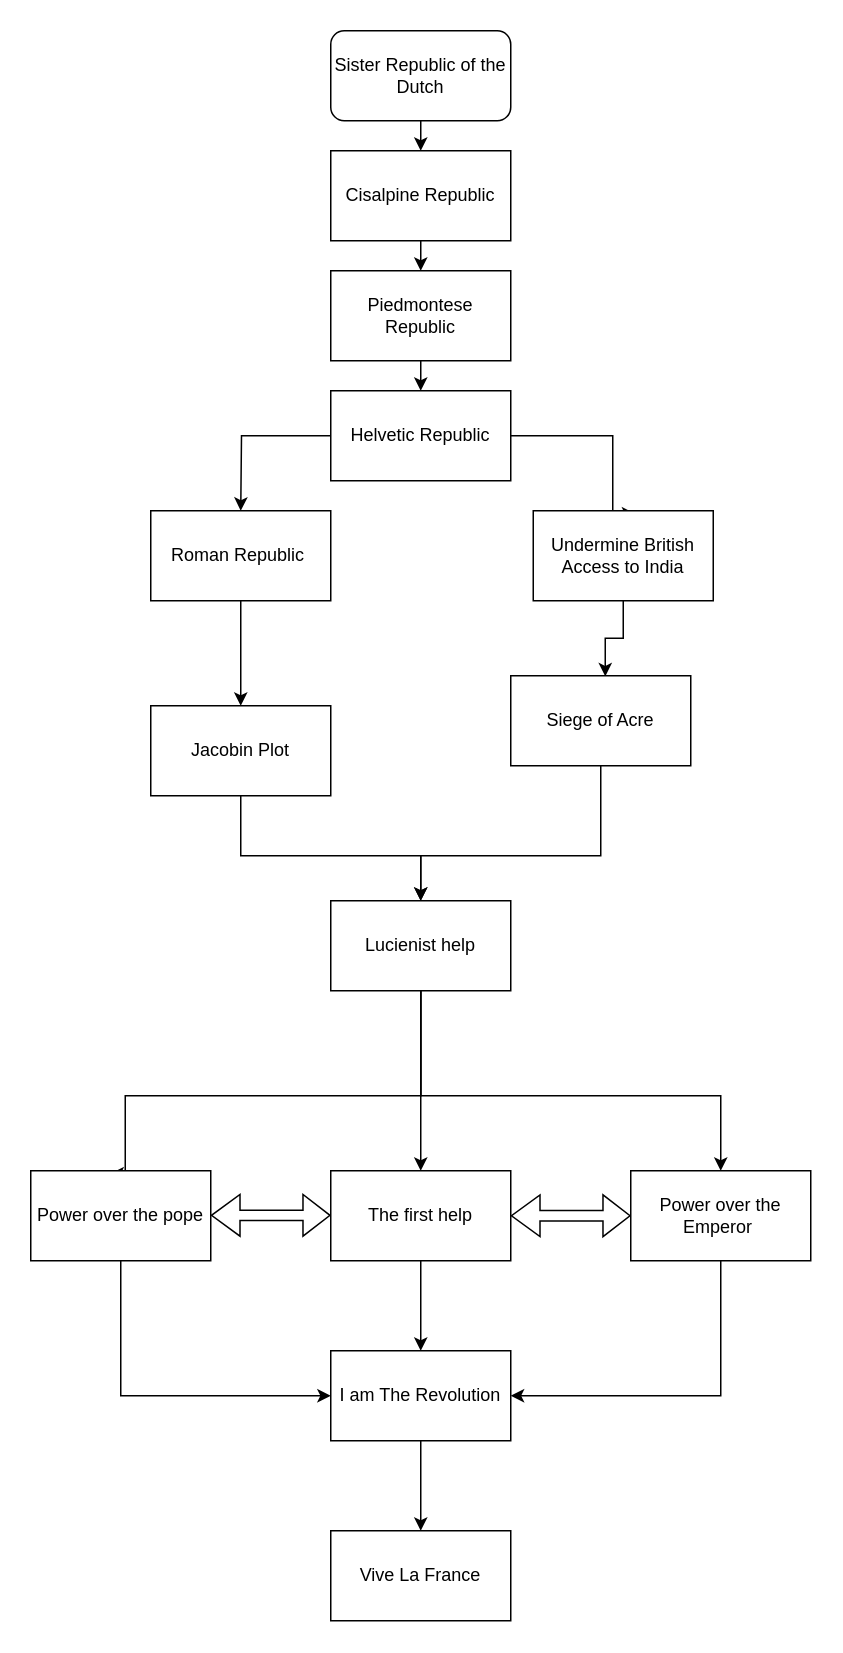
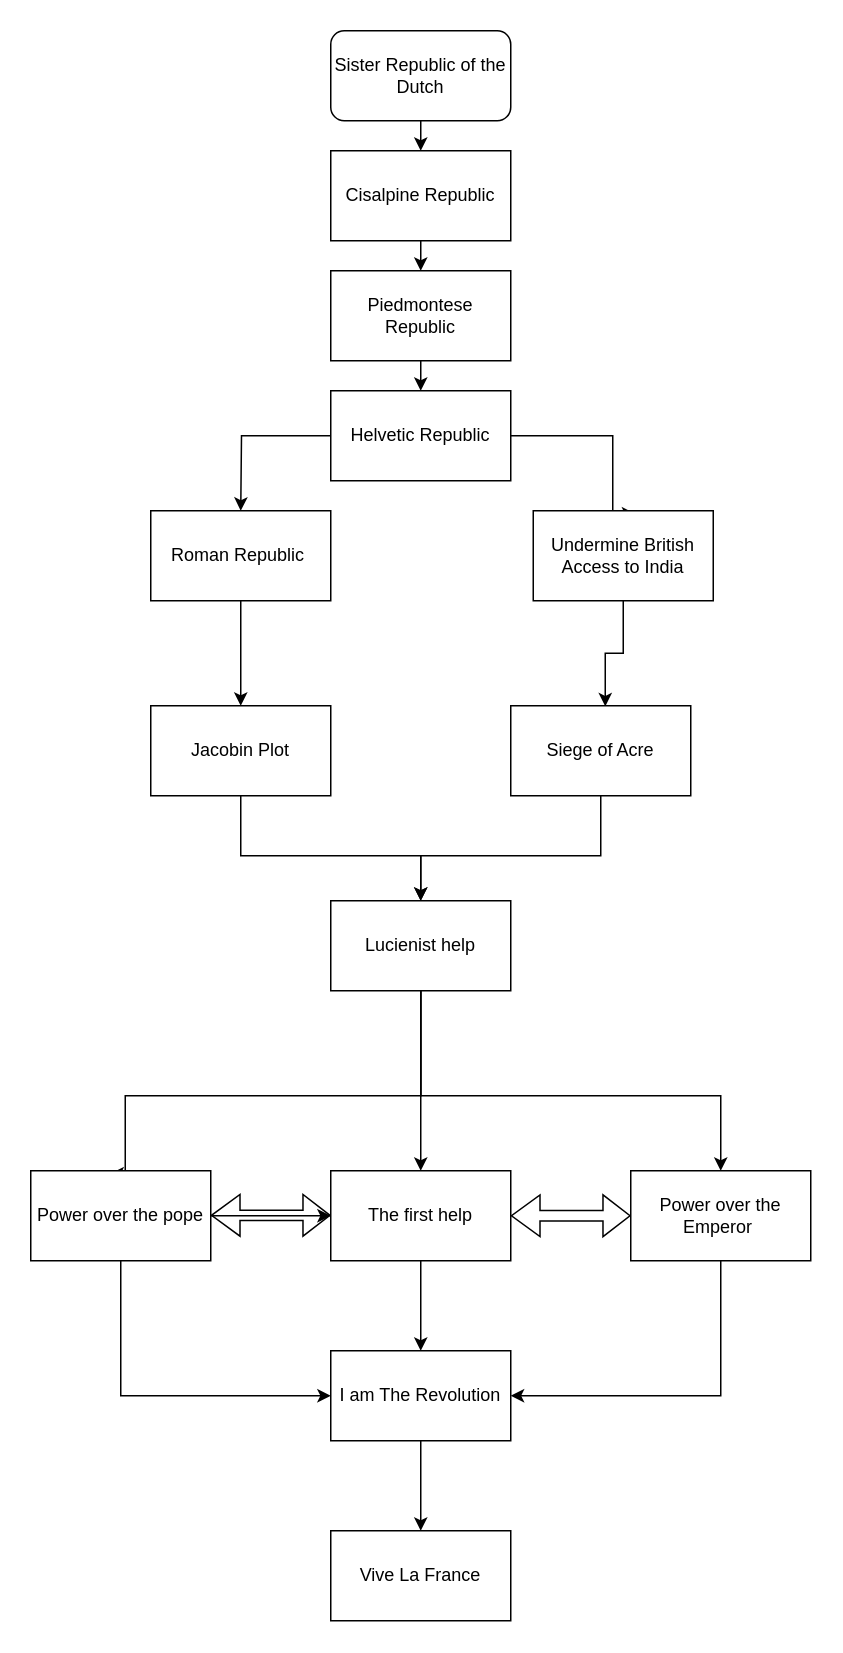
node "Siege of Acre": moved (601, 721) -> (601, 751)
edge "Power over the pope" -> "The first help": added
